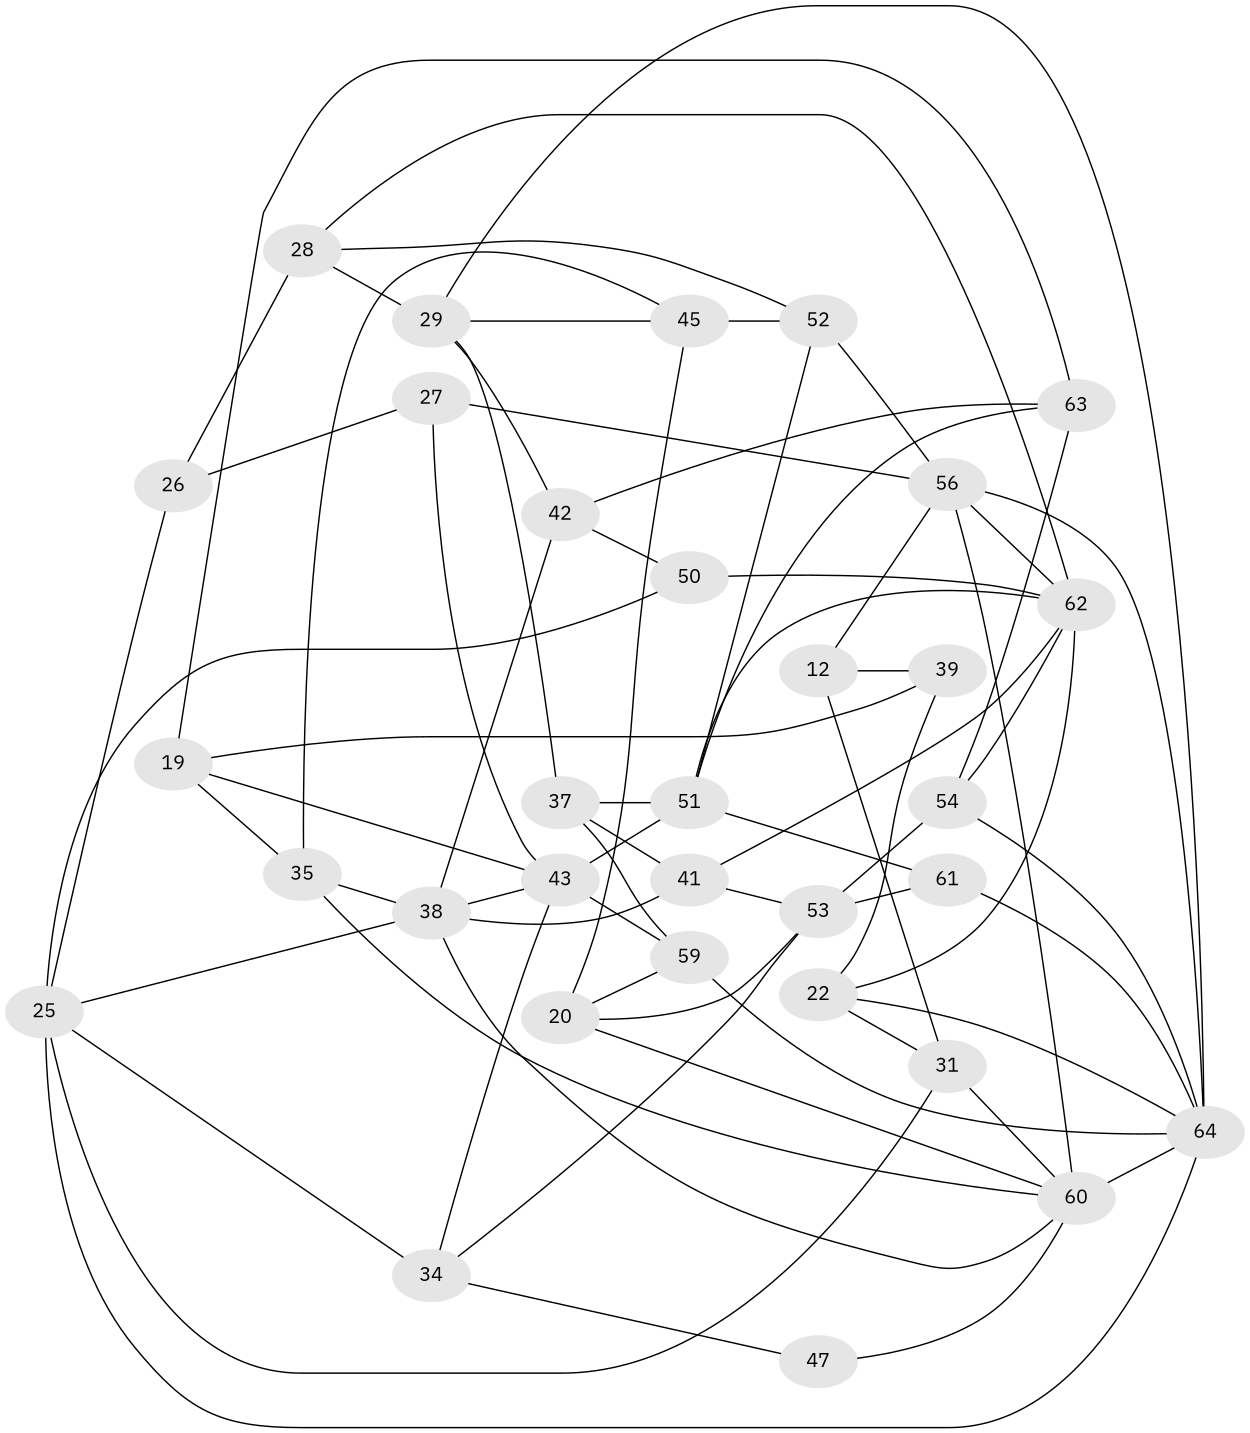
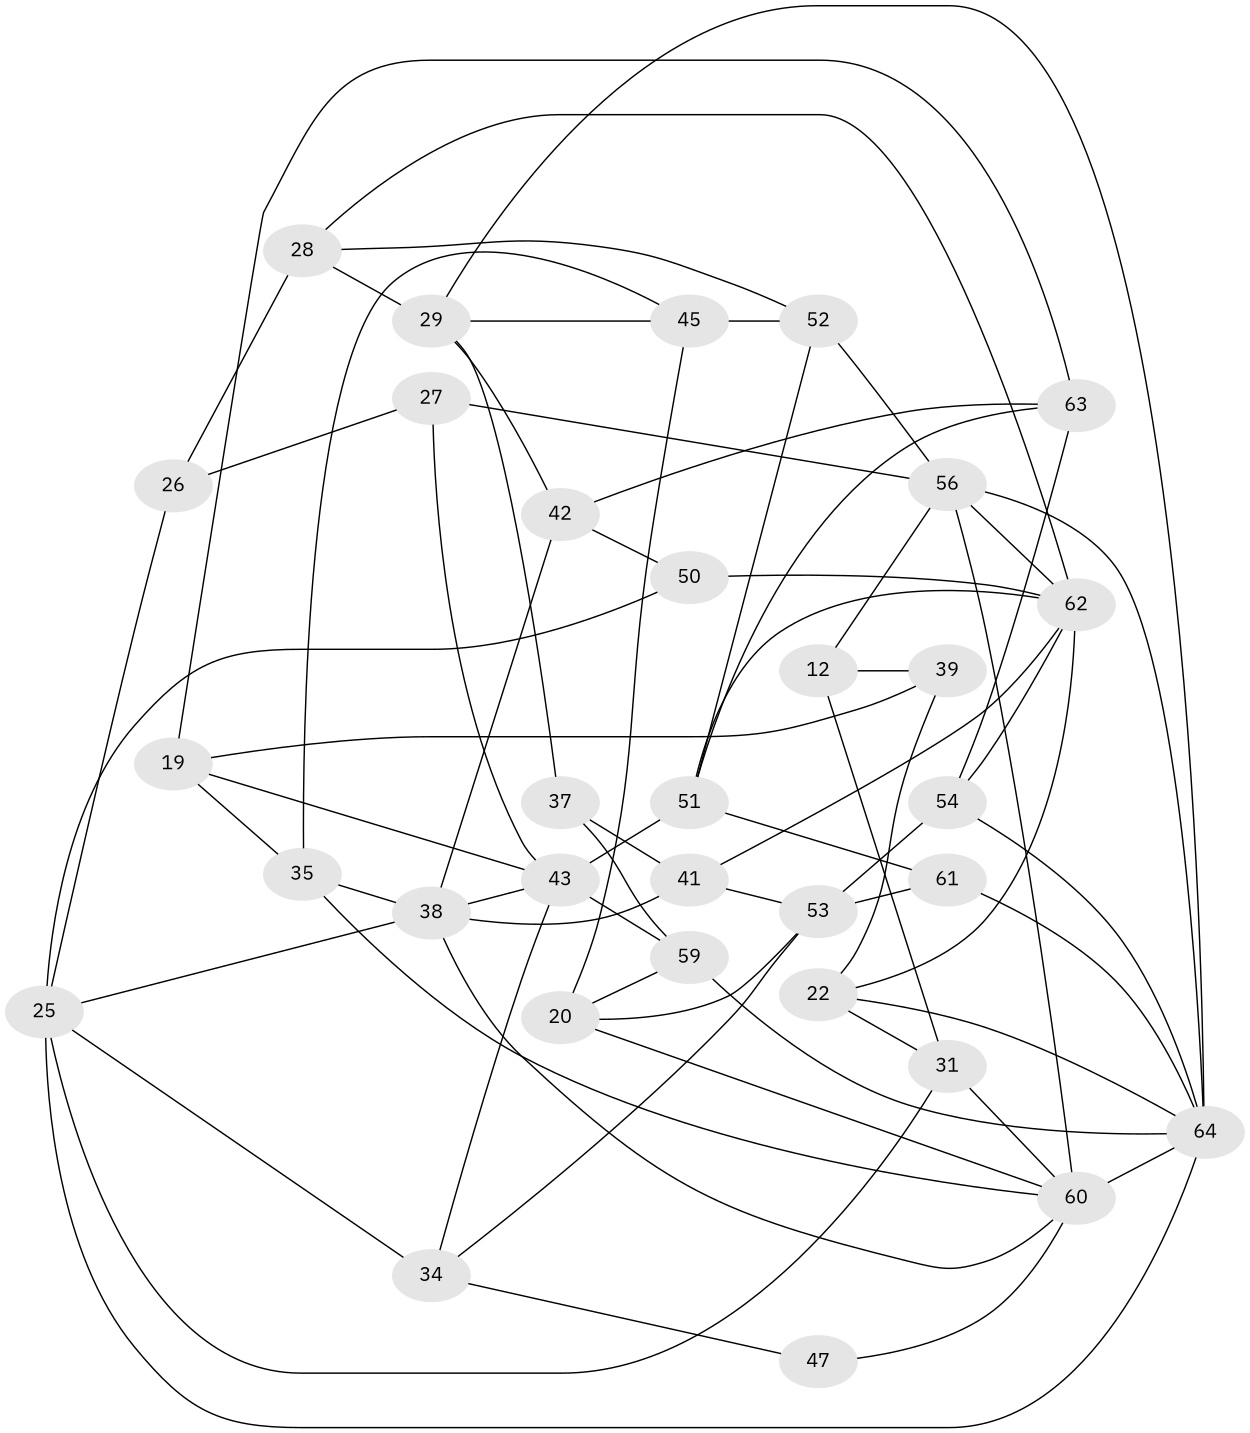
edge "37" -- "51": removed
